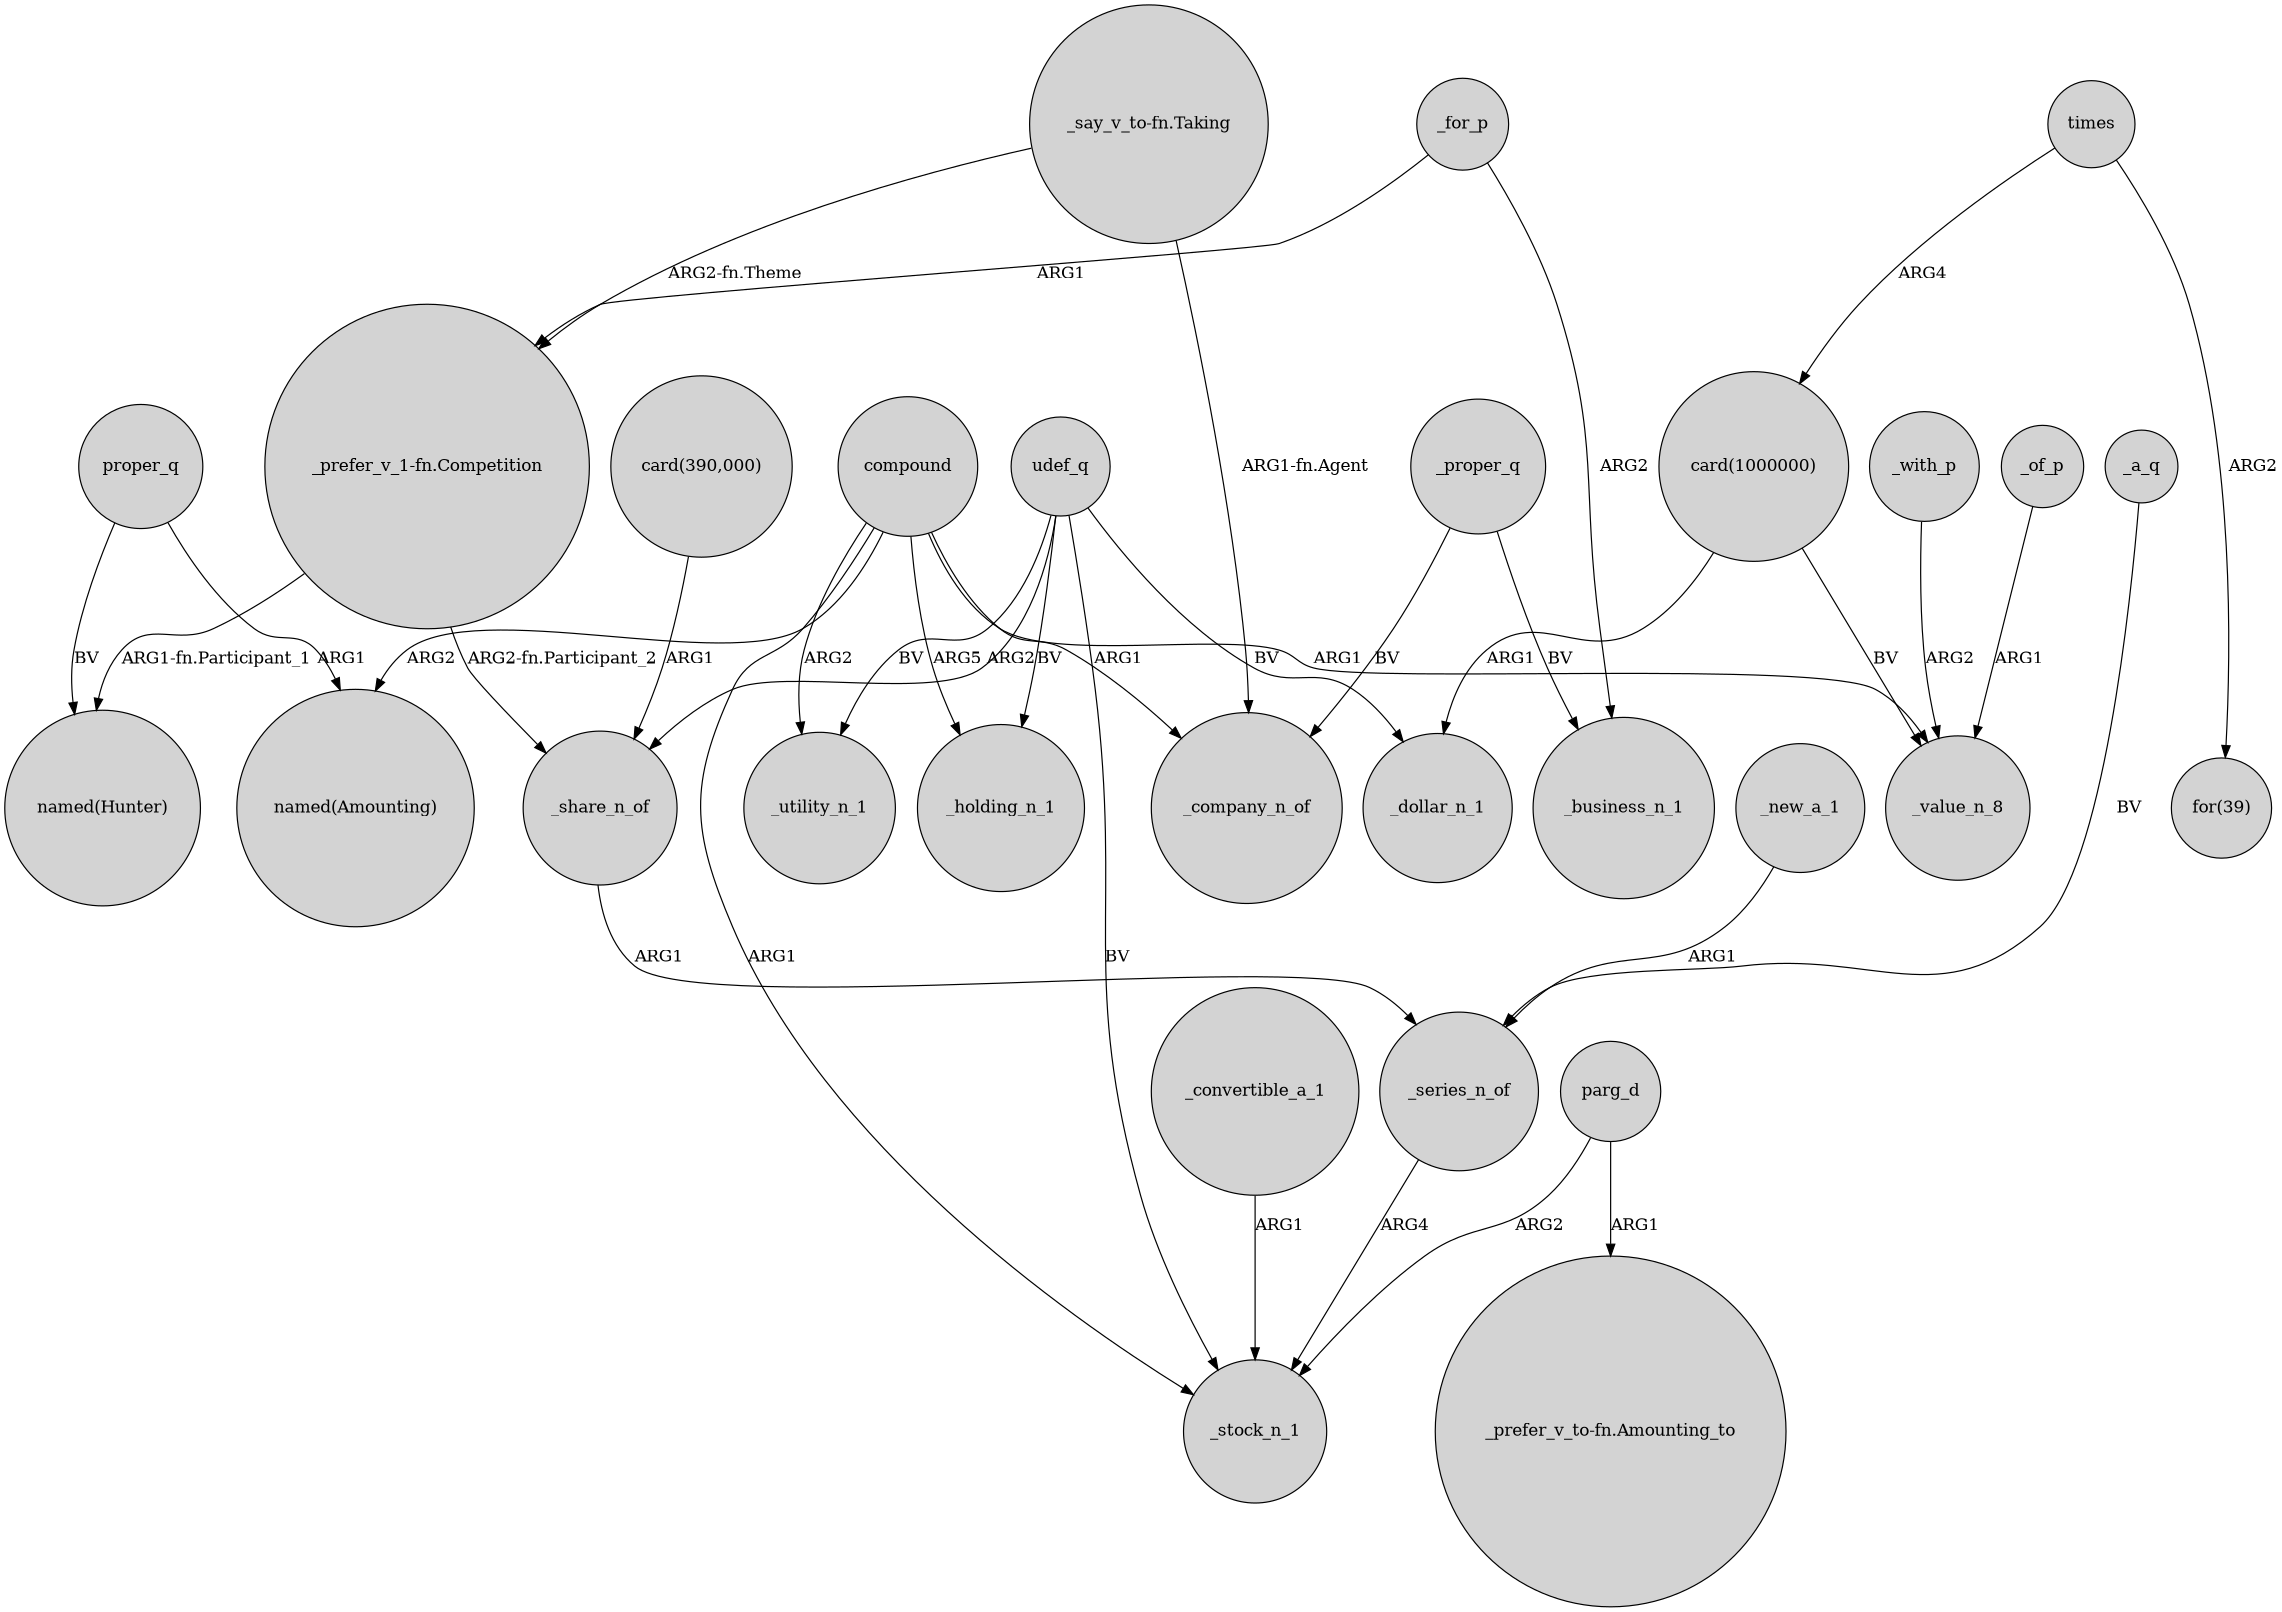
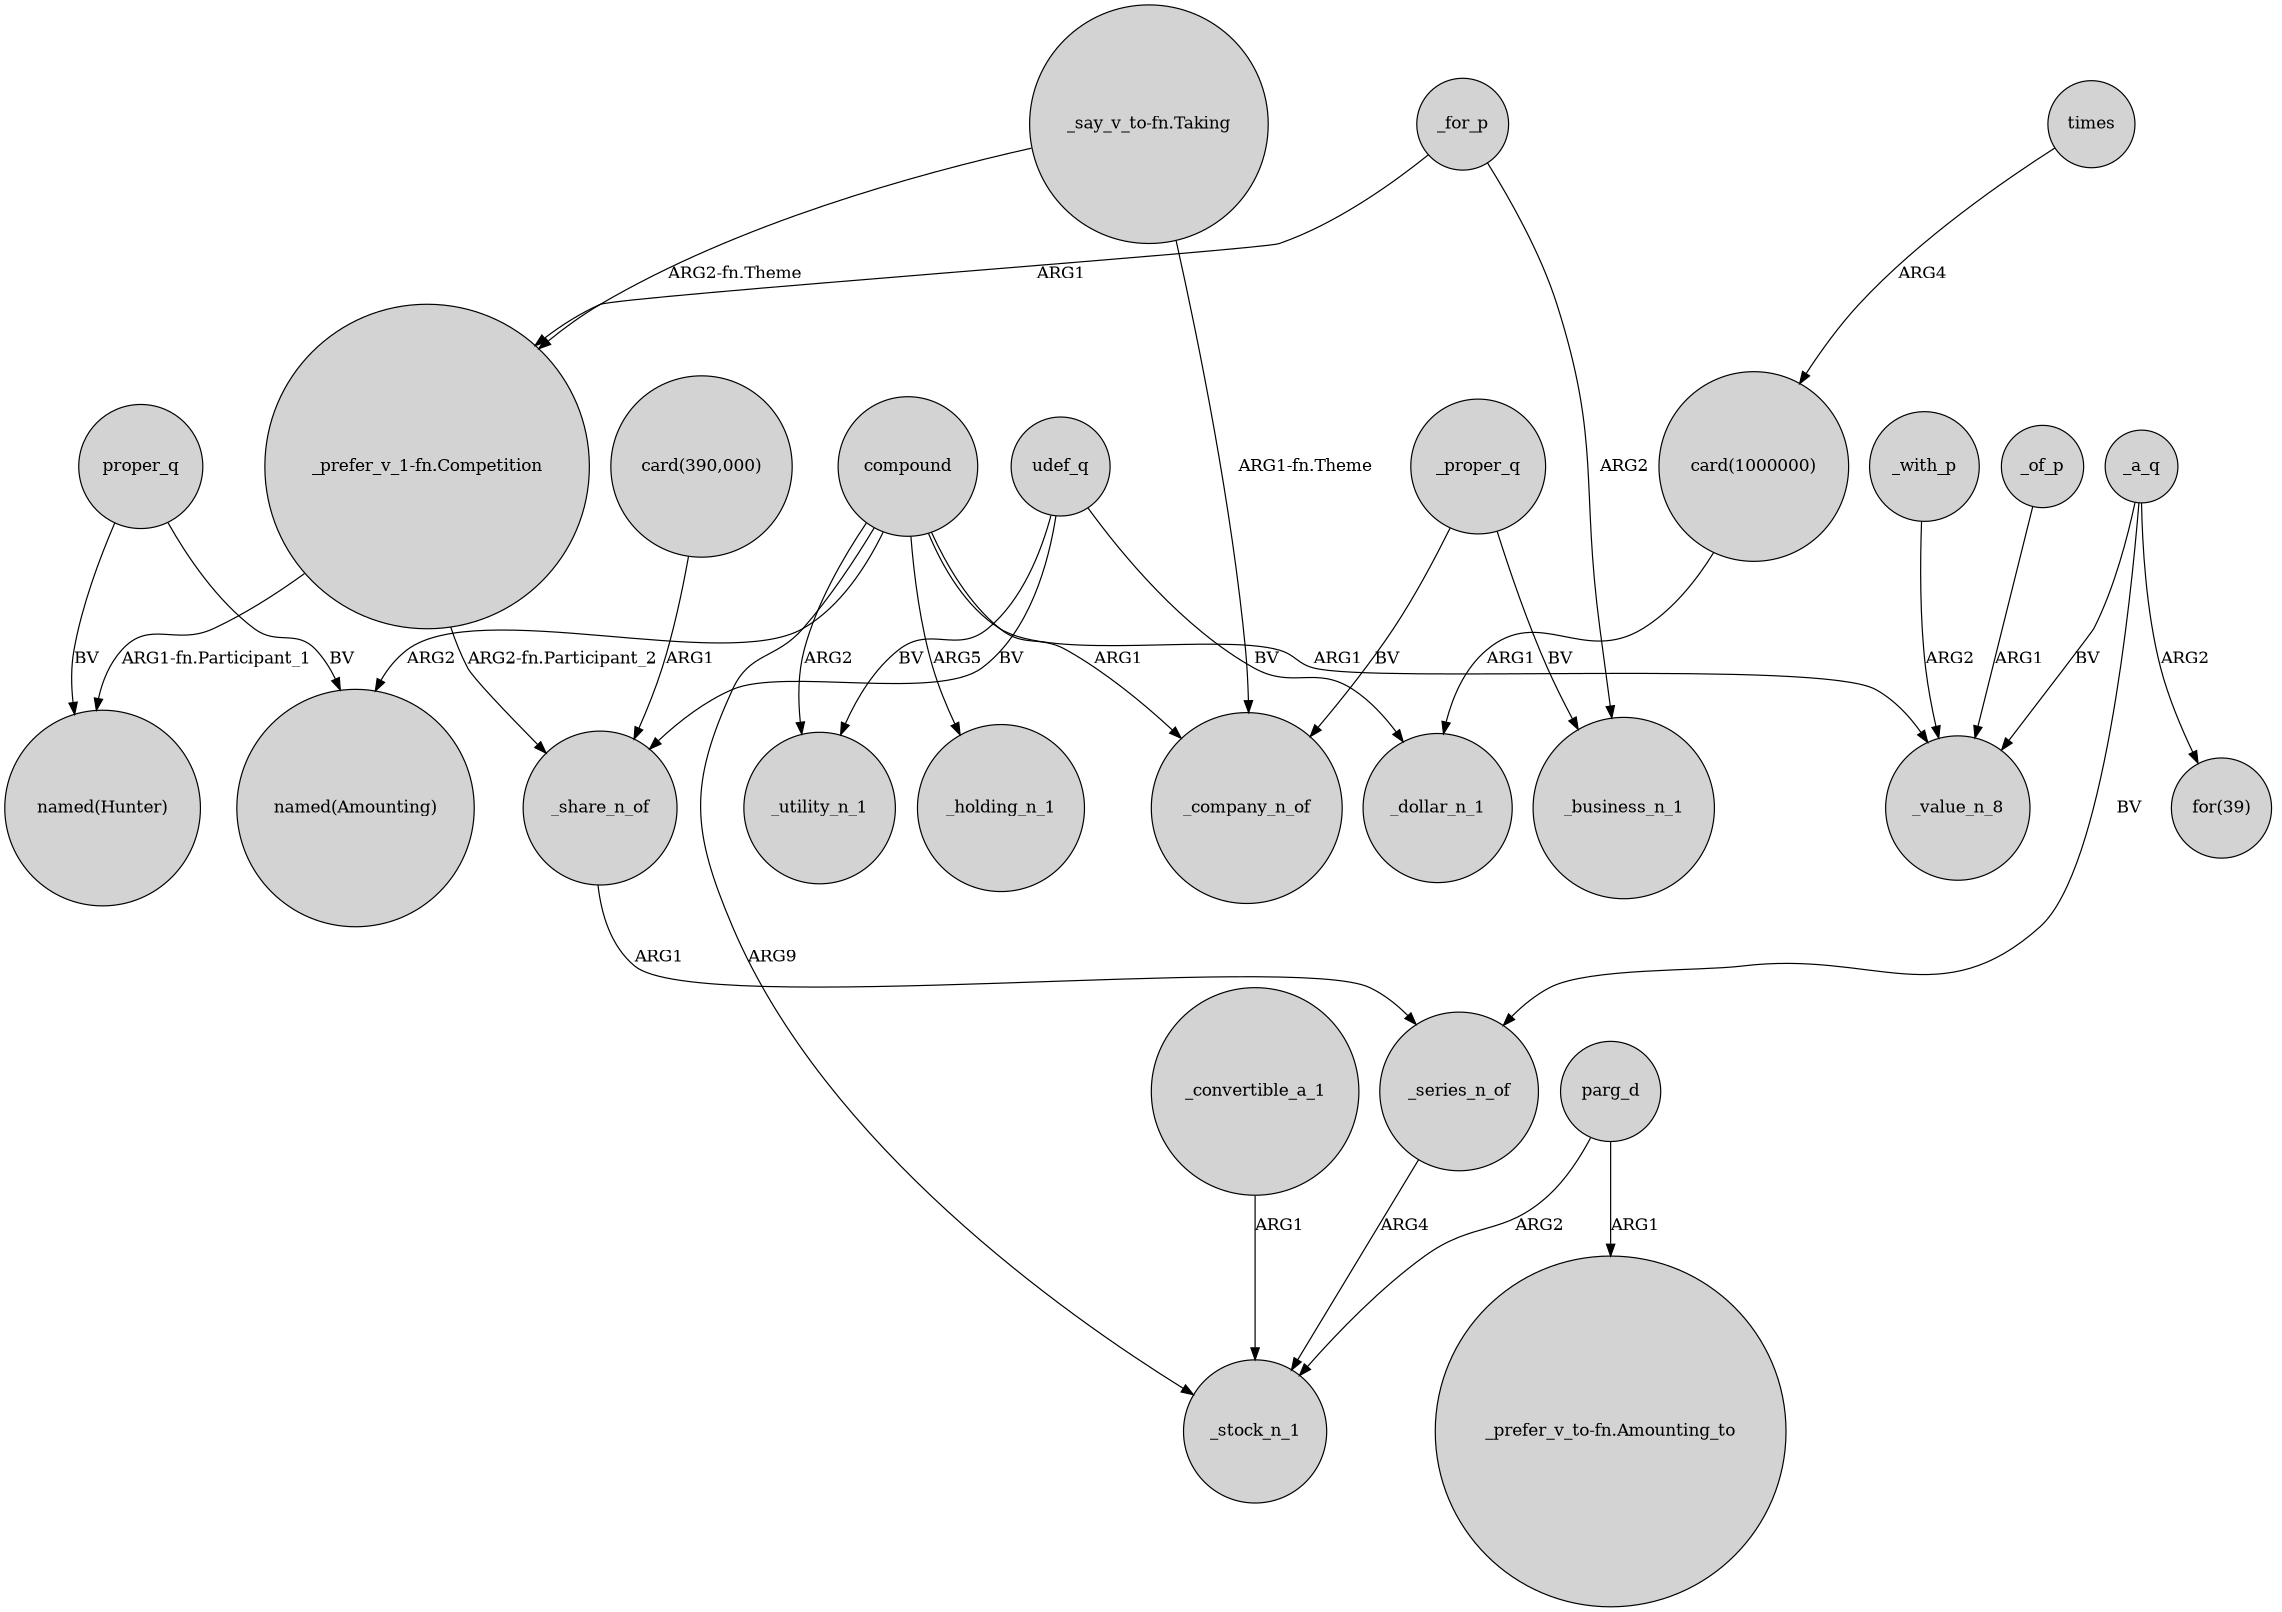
edge "times" -> "for(39)": now "_a_q" -> "for(39)"
edge "_say_v_to-fn.Taking" -> "_company_n_of": label "ARG1-fn.Agent" -> "ARG1-fn.Theme"
edge "udef_q" -> "_holding_n_1": removed, label "BV"
edge "card(1000000)" -> "_value_n_8": now "_a_q" -> "_value_n_8"
edge "proper_q" -> "named(Amounting)": label "ARG1" -> "BV"
edge "udef_q" -> "_share_n_of": label "ARG2" -> "BV"
node "_new_a_1": removed
edge "udef_q" -> "_stock_n_1": removed, label "BV"
edge "compound" -> "_stock_n_1": label "ARG1" -> "ARG9"
